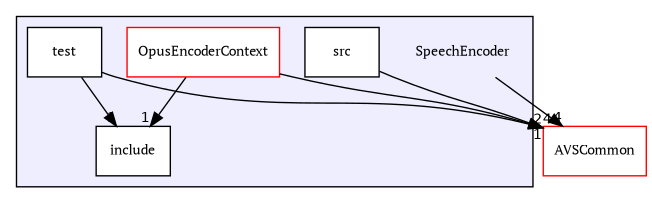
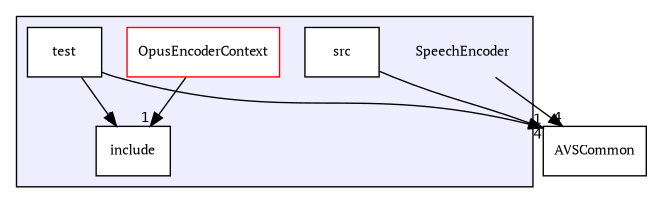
edge "OpusEncoderContext" -> "AVSCommon": removed
node "AVSCommon": color red -> black
